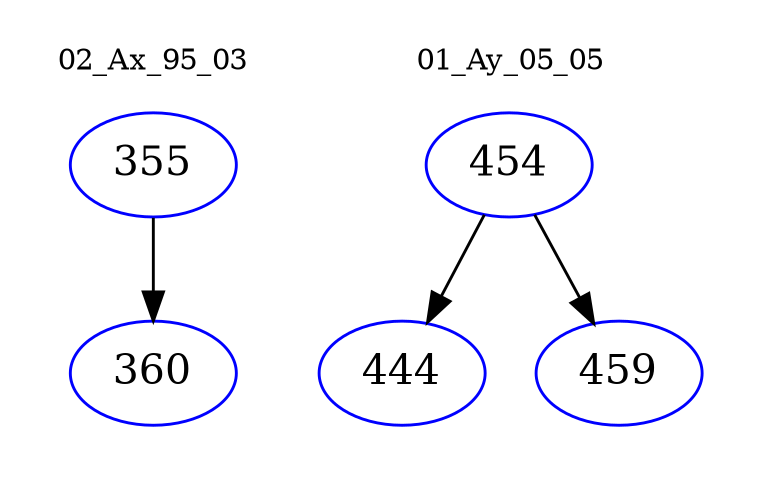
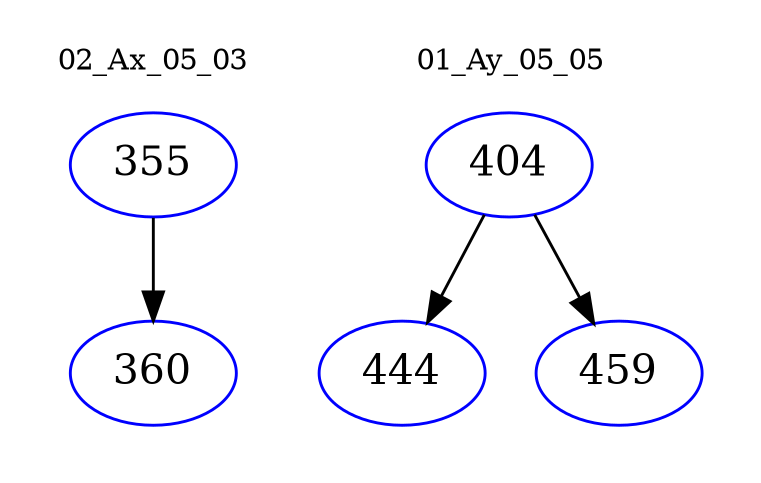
cluster "02_Ax_95_03": label "02_Ax_95_03" -> "02_Ax_05_03"
node "454": label "454" -> "404"
